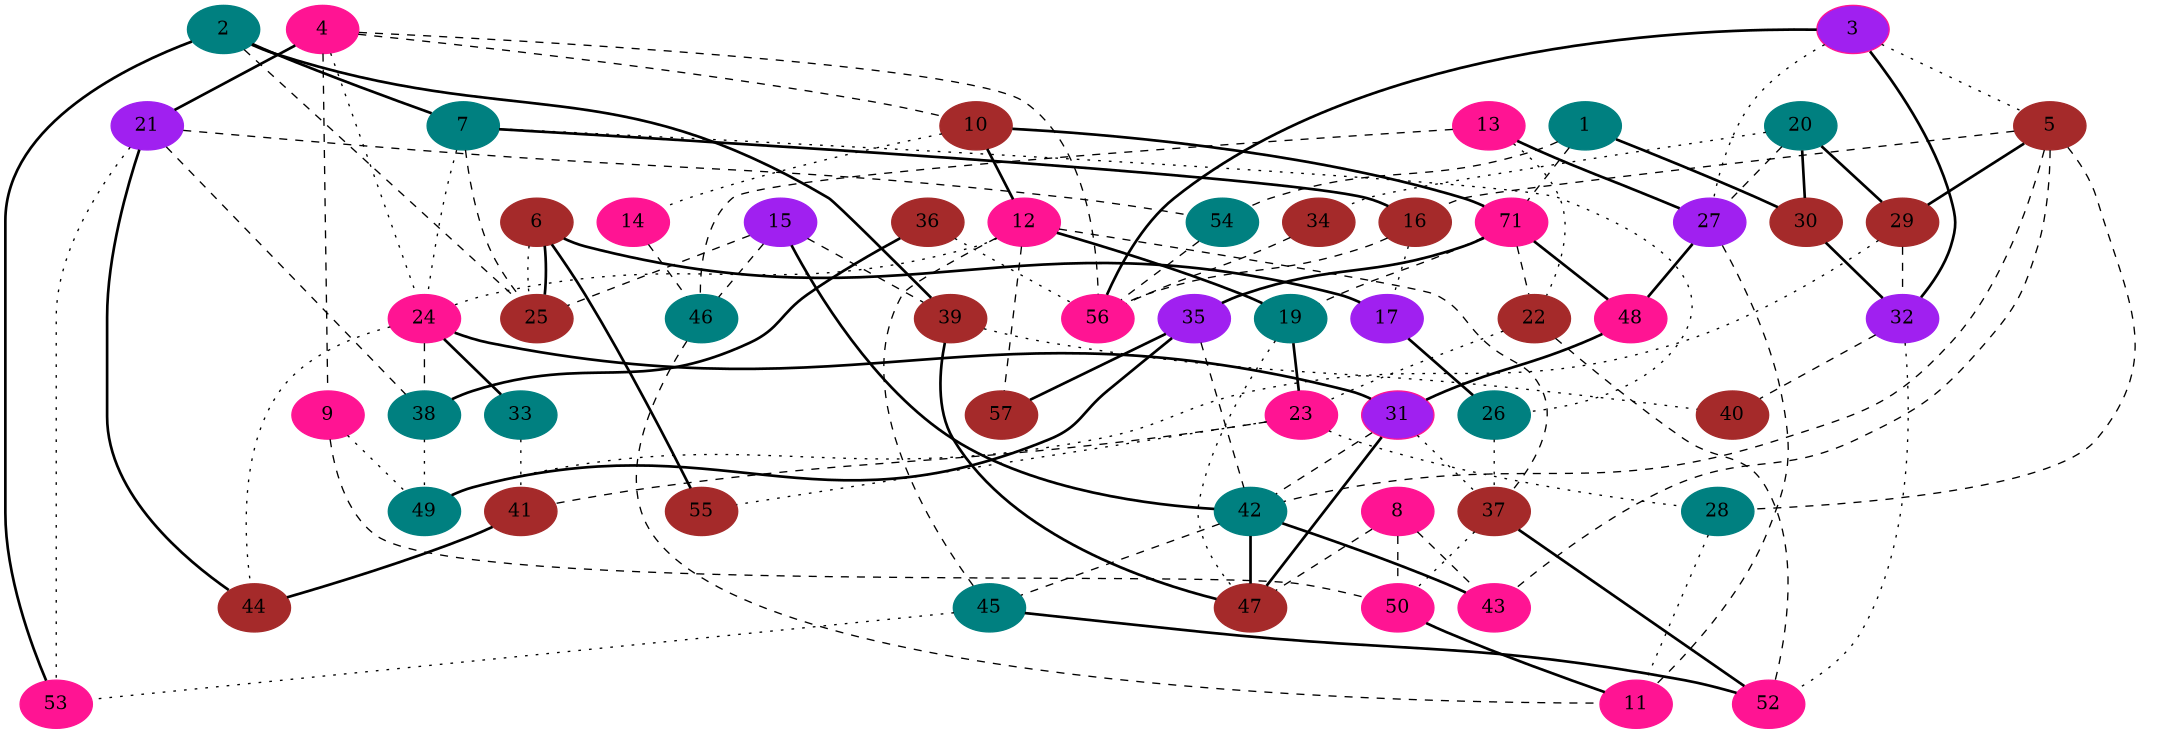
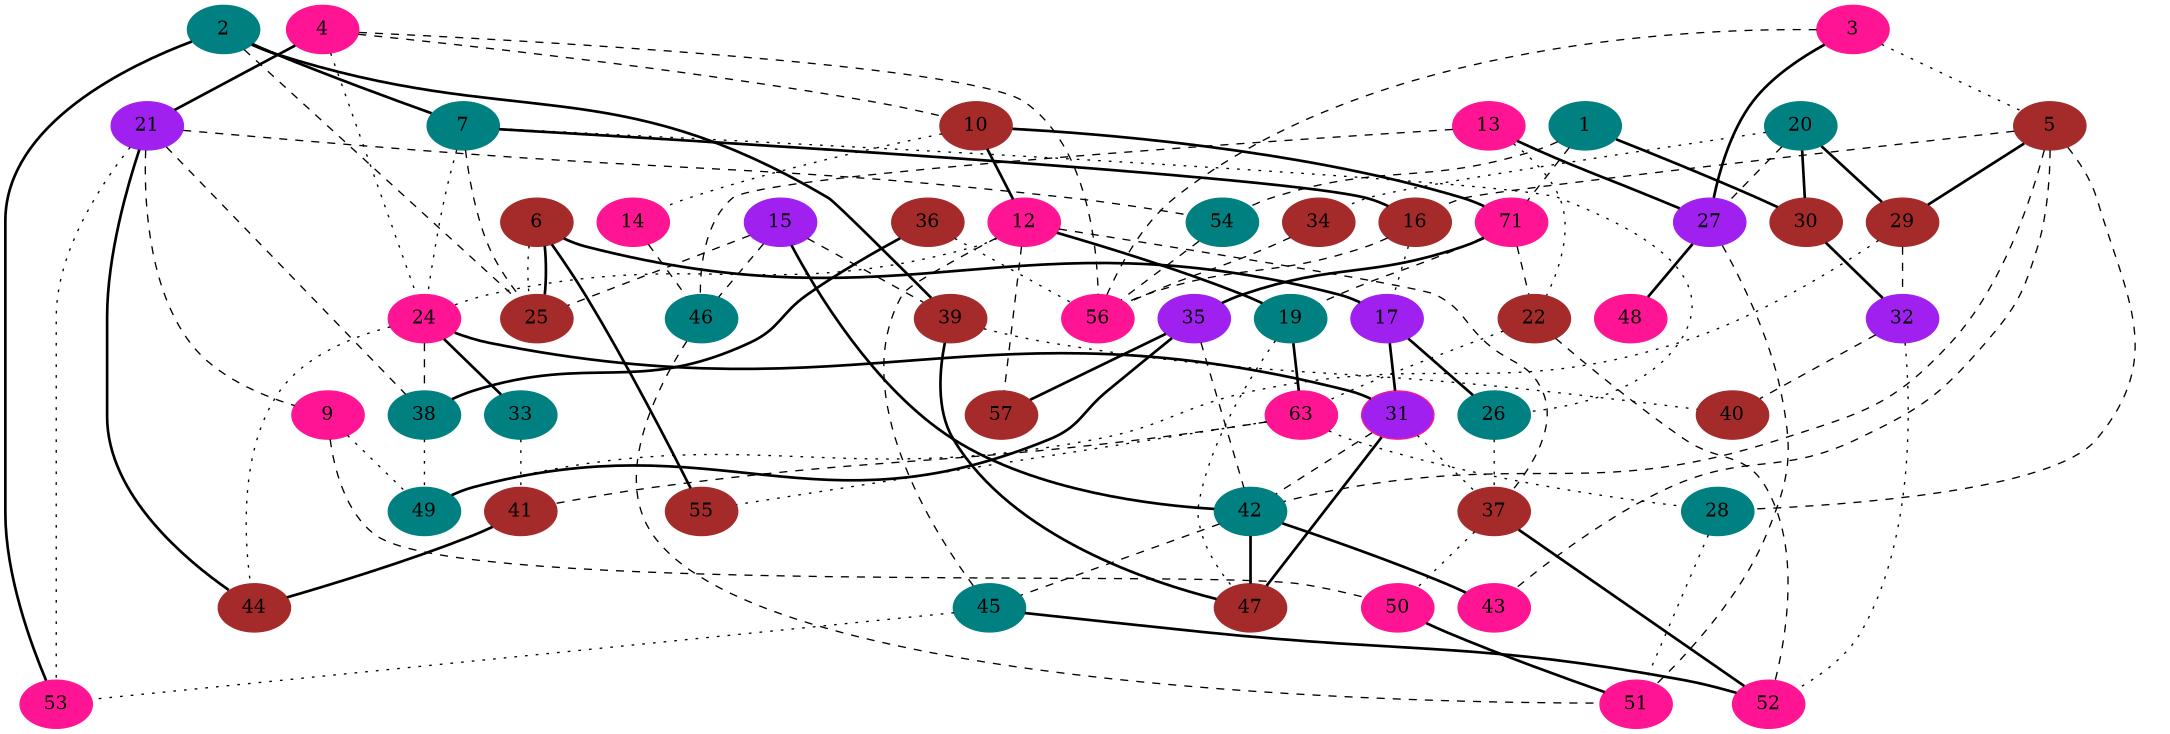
node "3": fillcolor purple -> deeppink
edge "3" -- "56": style bold -> dashed
edge "3" -- "27": style dotted -> bold
edge "3" -- "32": removed
edge "4" -- "9": now "21" -- "9"
edge "71" -- "48": removed
edge "48" -- "31": now "17" -- "31"
node "23": label "23" -> "63"
node "8": removed
node "11": label "11" -> "51"
